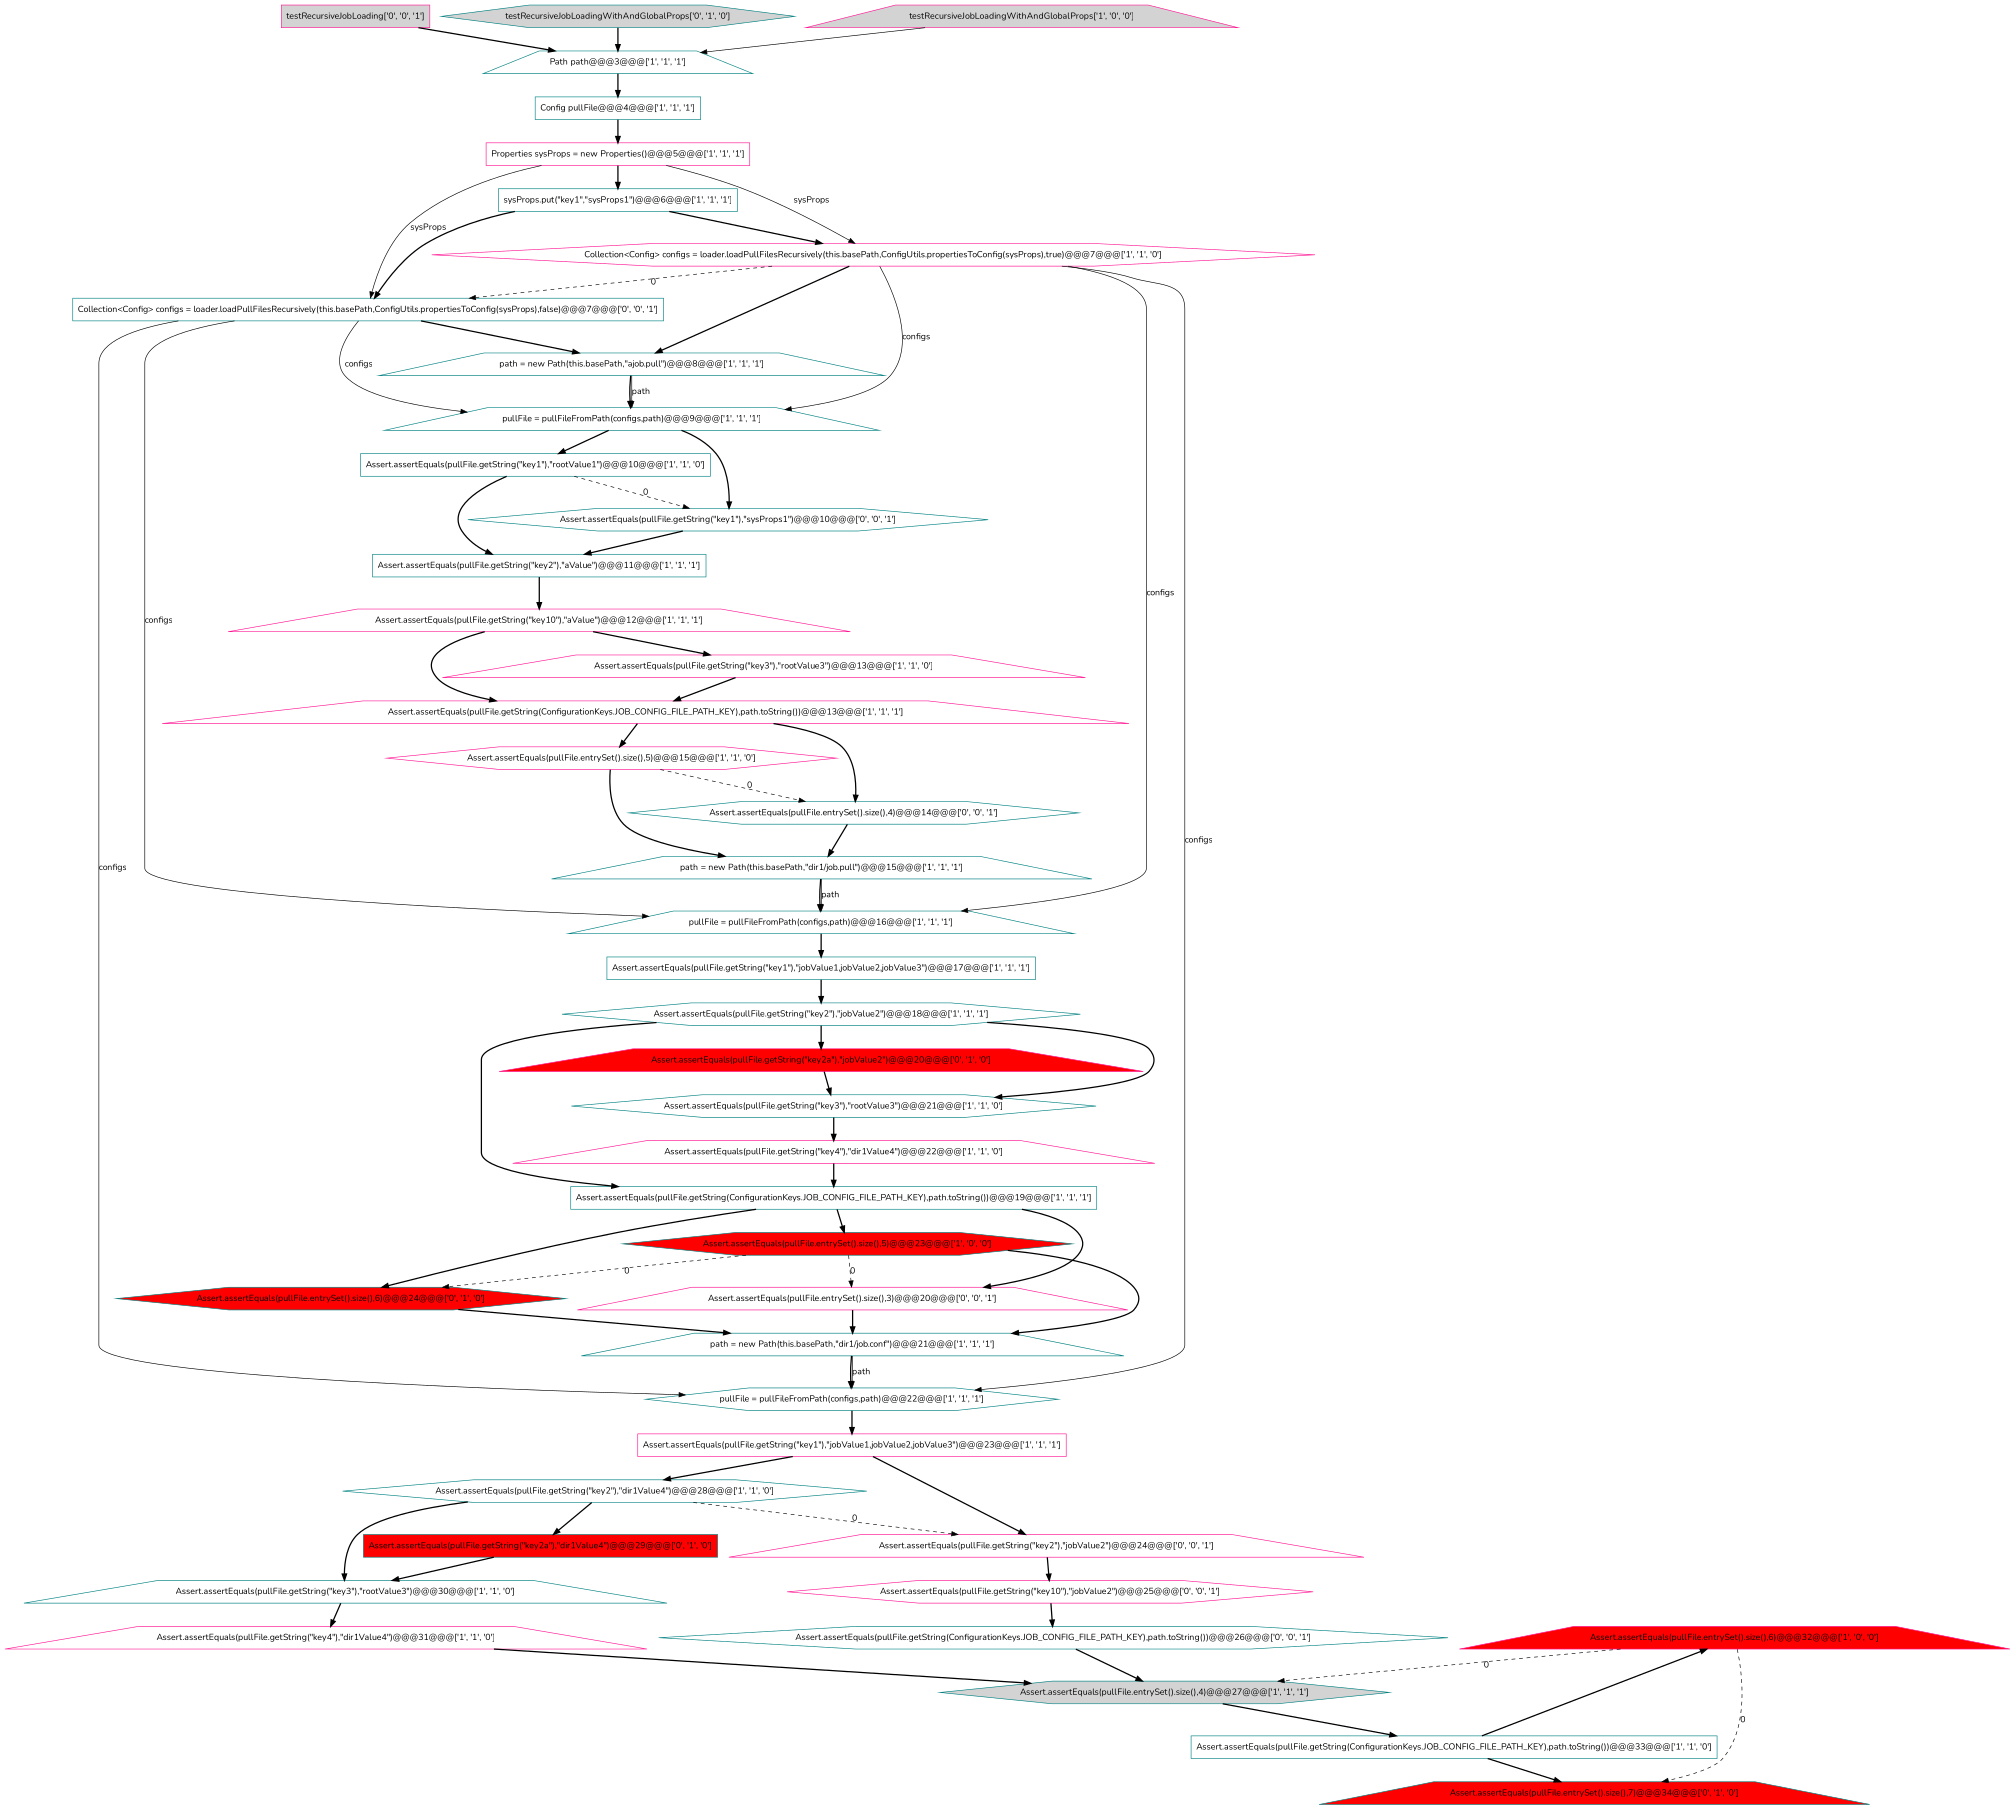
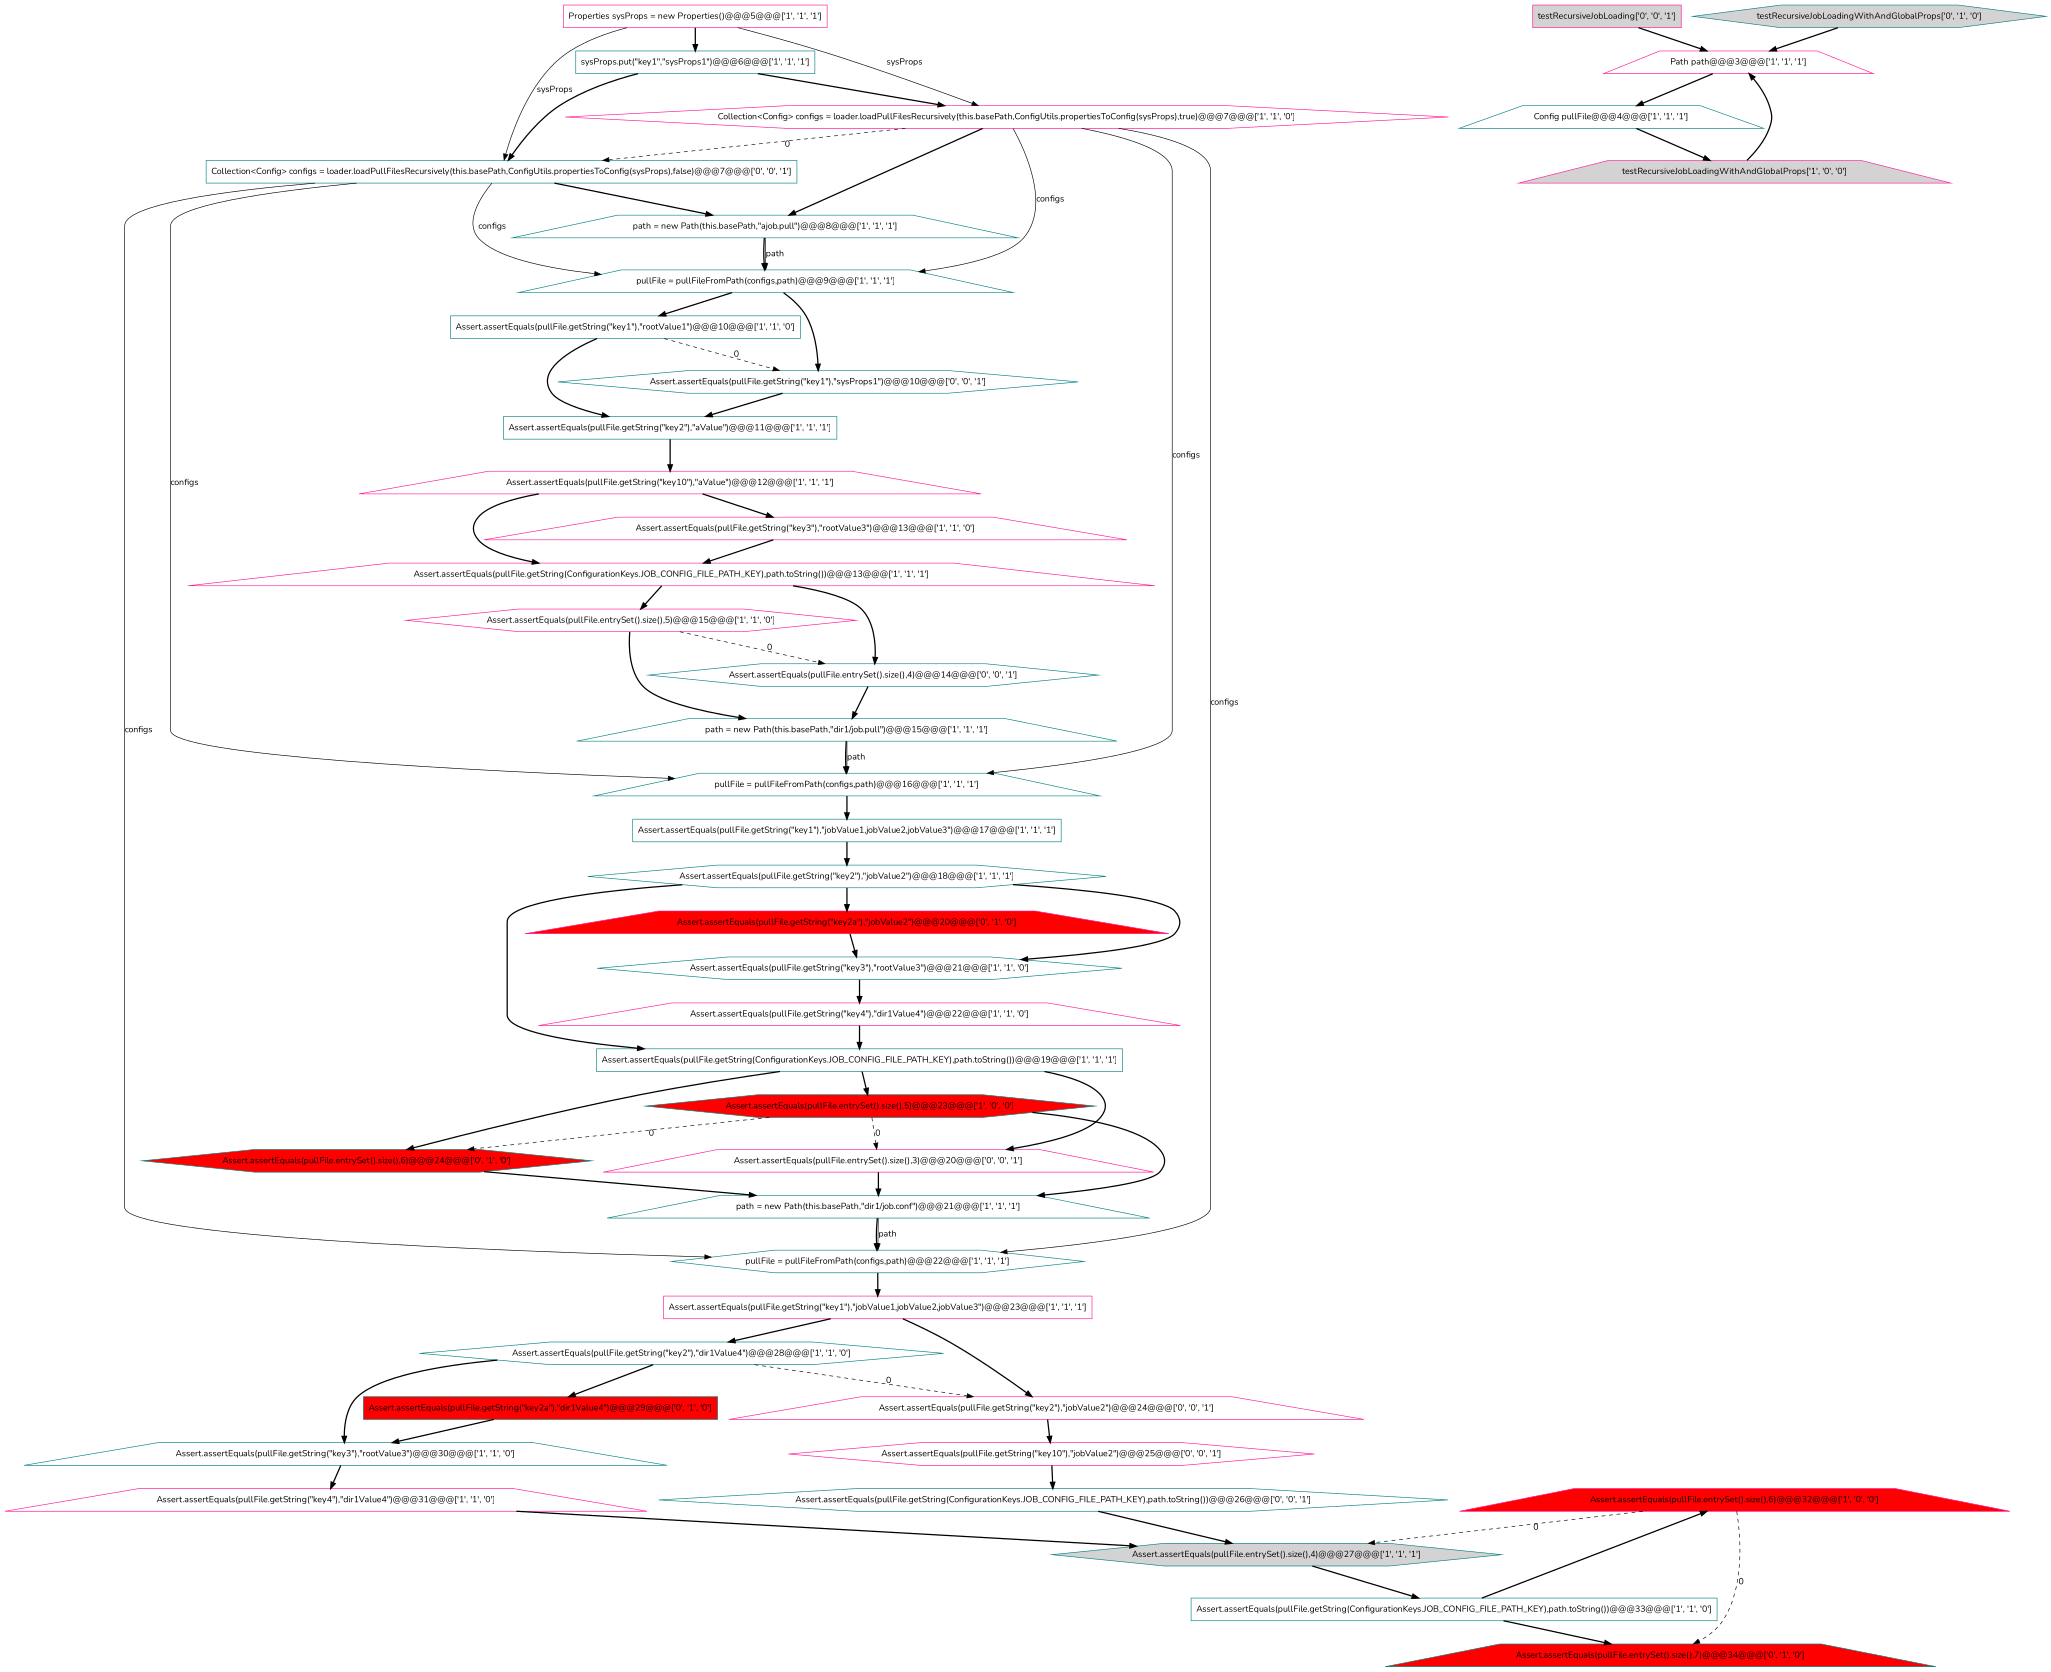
edge "testRecursiveJobLoadingWithAndGlobalProps['1', '0', '0']" -> "Path path@@@3@@@['1', '1', '1']": style solid -> bold
node "Path path@@@3@@@['1', '1', '1']": color teal -> deeppink
node "Config pullFile@@@4@@@['1', '1', '1']": shape box -> trapezium
edge "Config pullFile@@@4@@@['1', '1', '1']" -> "Properties sysProps = new Properties()@@@5@@@['1', '1', '1']": now "Config pullFile@@@4@@@['1', '1', '1']" -> "testRecursiveJobLoadingWithAndGlobalProps['1', '0', '0']"
